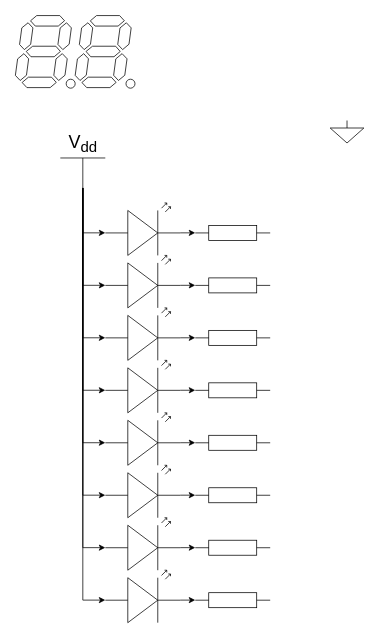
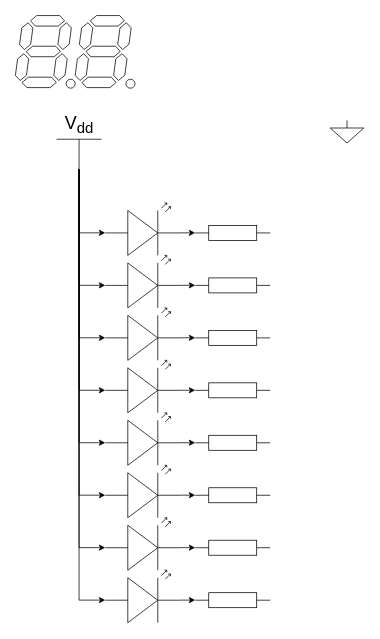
node "Vdd": moved (83, 173) -> (79, 154)
